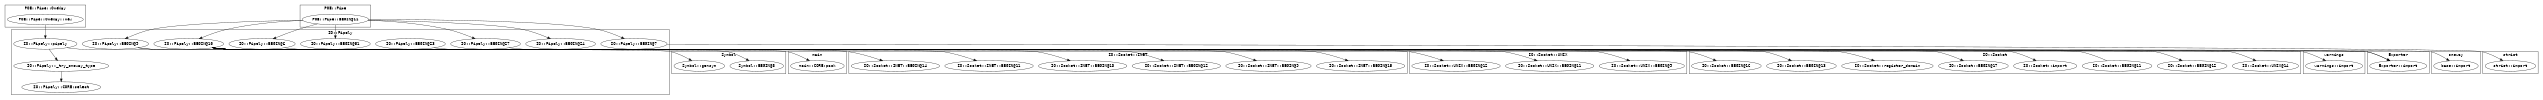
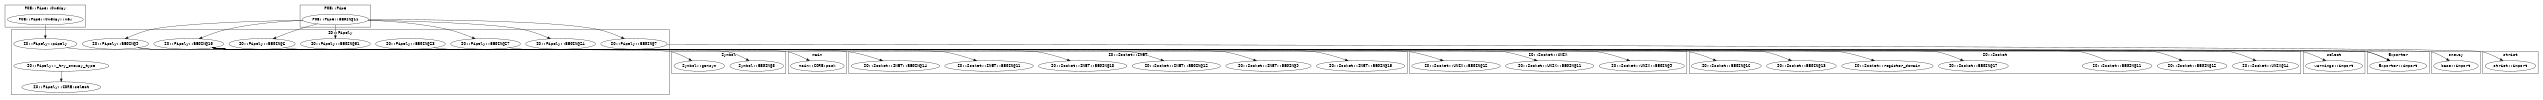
edge "IO::Pipely::pipely" -> "IO::Pipely::_try_oneway_type": removed
cluster "warnings": label "warnings" -> "select"
node "IO::Socket::import": removed
